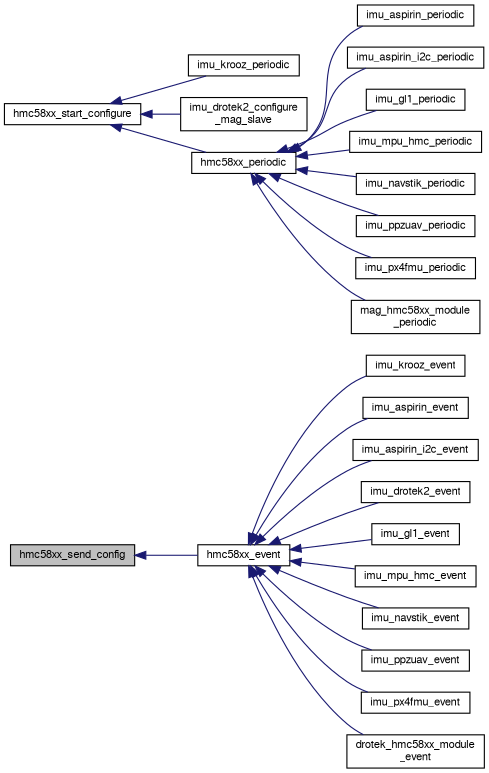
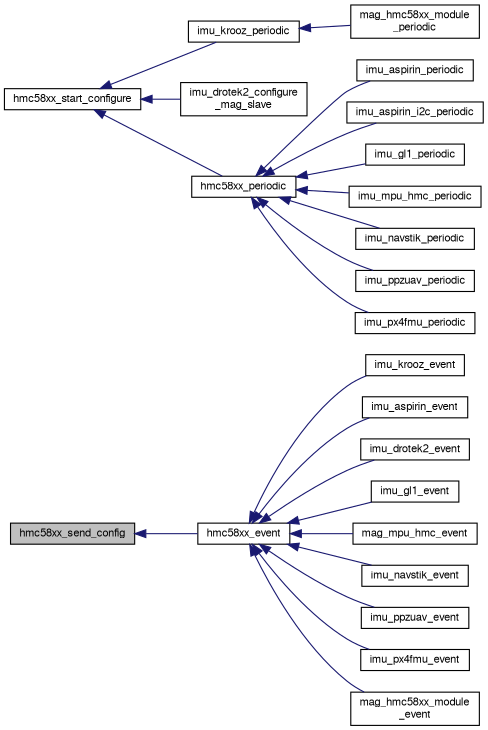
edge "mag_hmc58xx_module _periodic" -> "hmc58xx_periodic": now "mag_hmc58xx_module _periodic" -> "imu_krooz_periodic"
node "imu_aspirin_i2c_event": removed
node "imu_mpu_hmc_event": label "imu_mpu_hmc_event" -> "mag_mpu_hmc_event"
node "drotek_hmc58xx_module _event": label "drotek_hmc58xx_module _event" -> "mag_hmc58xx_module _event"
